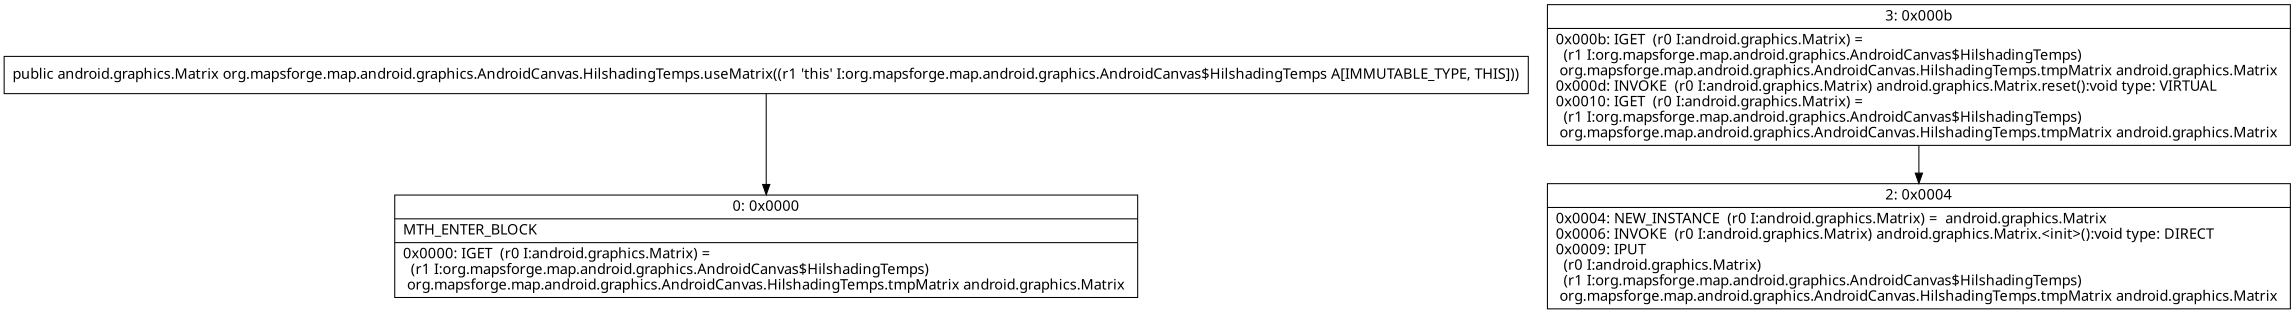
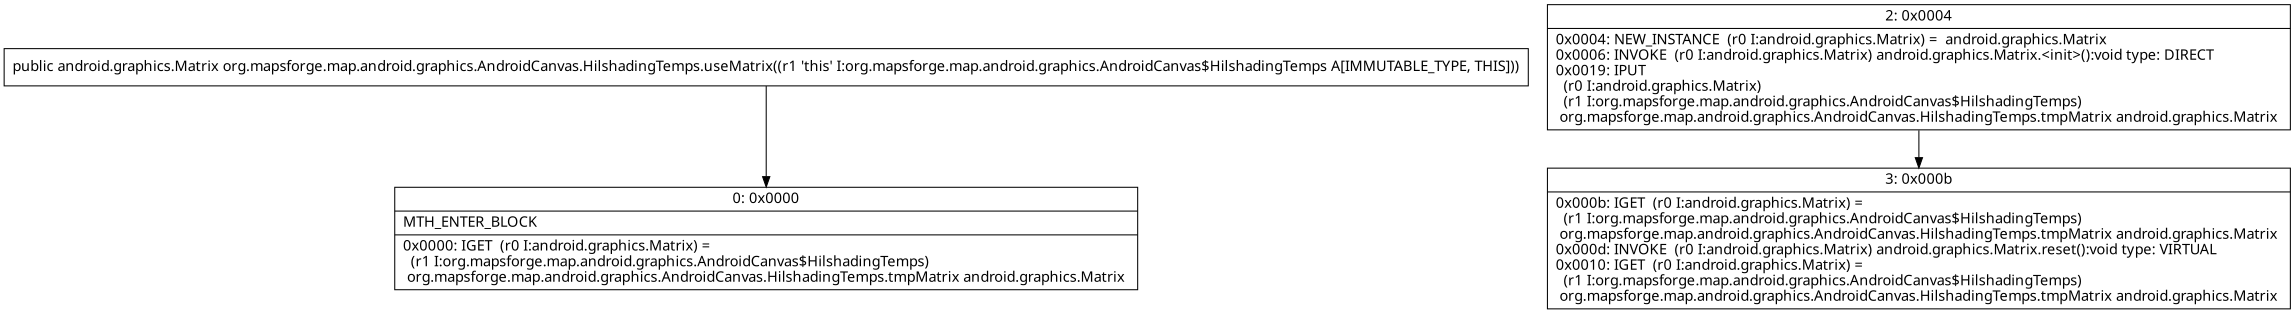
edge "3: 0x000b" -> "2: 0x0004": reversed
node "2: 0x0004": text "0x0009: IPUT" -> "0x0019: IPUT"
